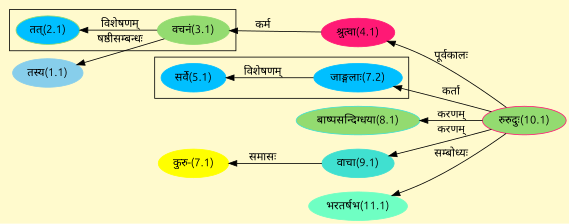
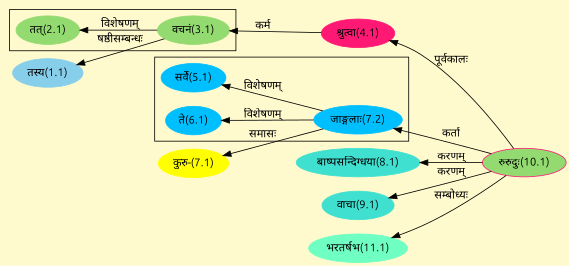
node "तत्(2.1)": fillcolor #00bfff -> #93db70
node "ते(6.1)": added
node "बाष्पसन्दिग्धया(8.1)": fillcolor #93db70 -> #40e0d0
edge "वाचा(9.1)" -> "कुरु-(7.1)": now "जाङ्गलाः(7.2)" -> "कुरु-(7.1)"
